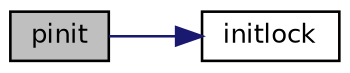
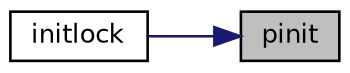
edge "pinit" -> "initlock": reversed
